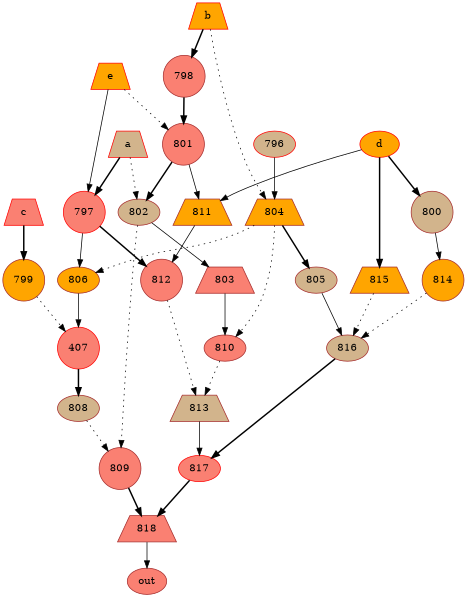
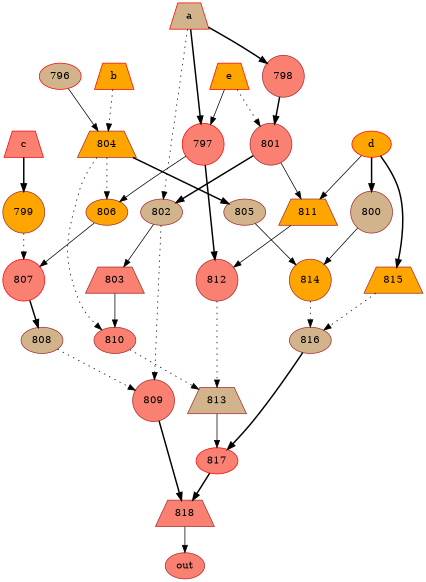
edge "b" -> "798": now "a" -> "798"
edge "805" -> "816": now "805" -> "814"
node "407": label "407" -> "807"
